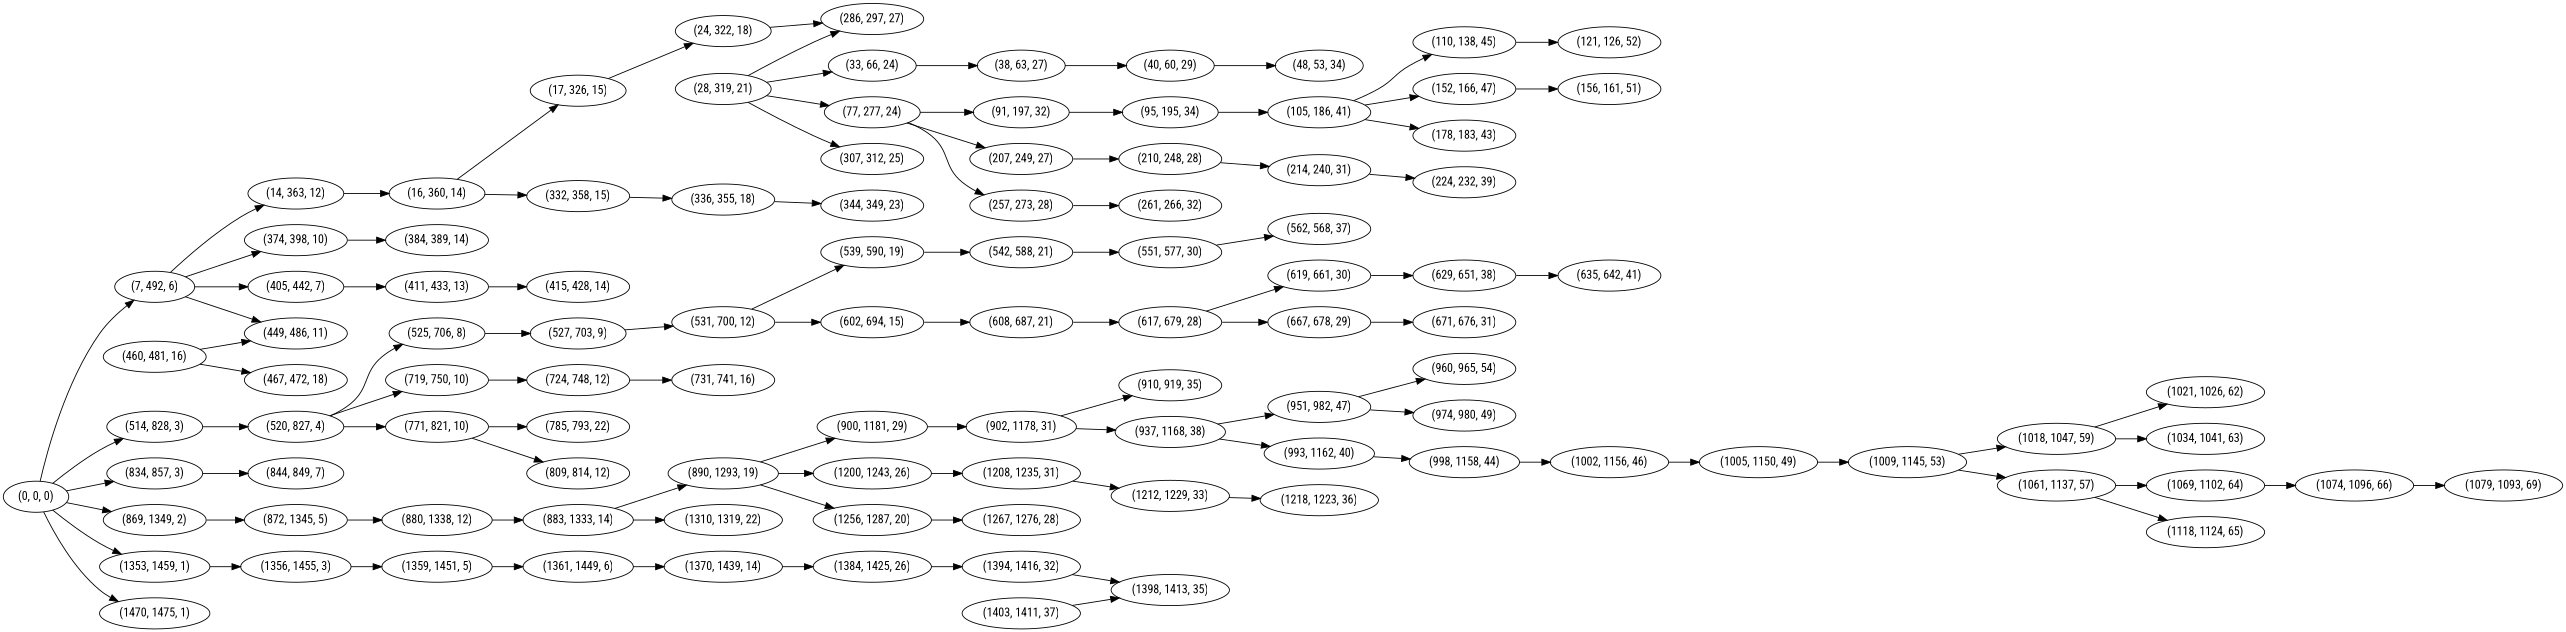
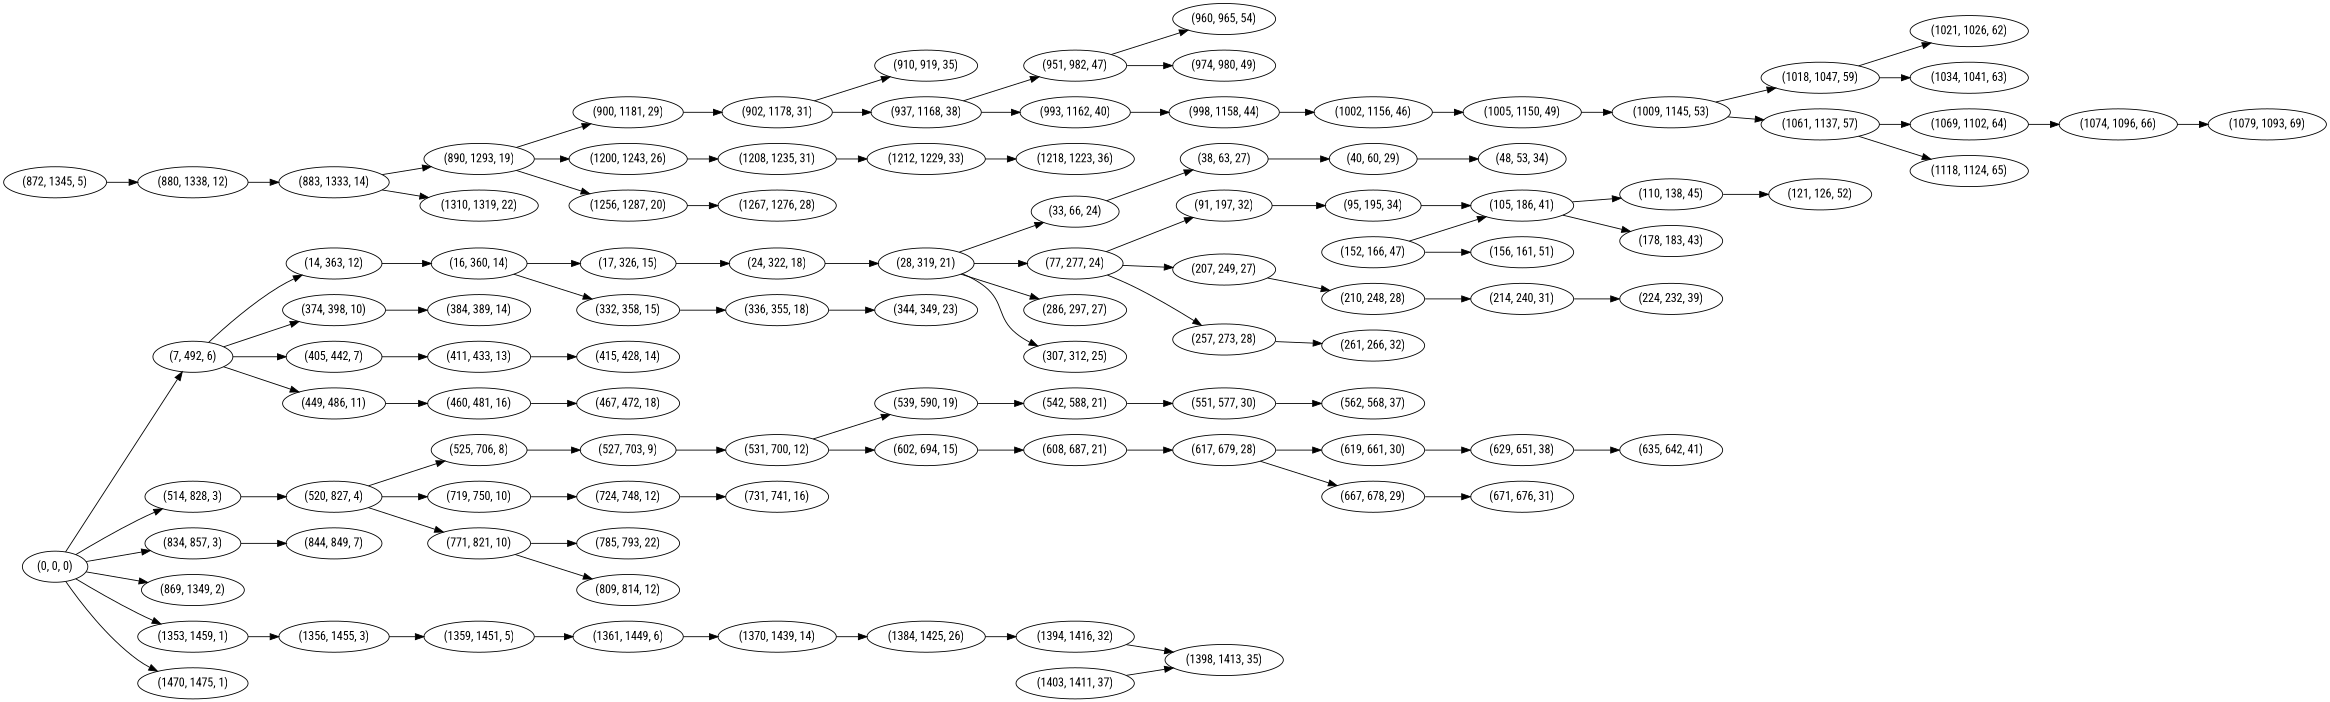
edge "(24, 322, 18)" -> "(286, 297, 27)": now "(24, 322, 18)" -> "(28, 319, 21)"
edge "(105, 186, 41)" -> "(152, 166, 47)": reversed
edge "(460, 481, 16)" -> "(449, 486, 11)": reversed
edge "(869, 1349, 2)" -> "(872, 1345, 5)": removed
